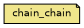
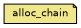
node "chain_chain": label "chain_chain" -> "alloc_chain"
